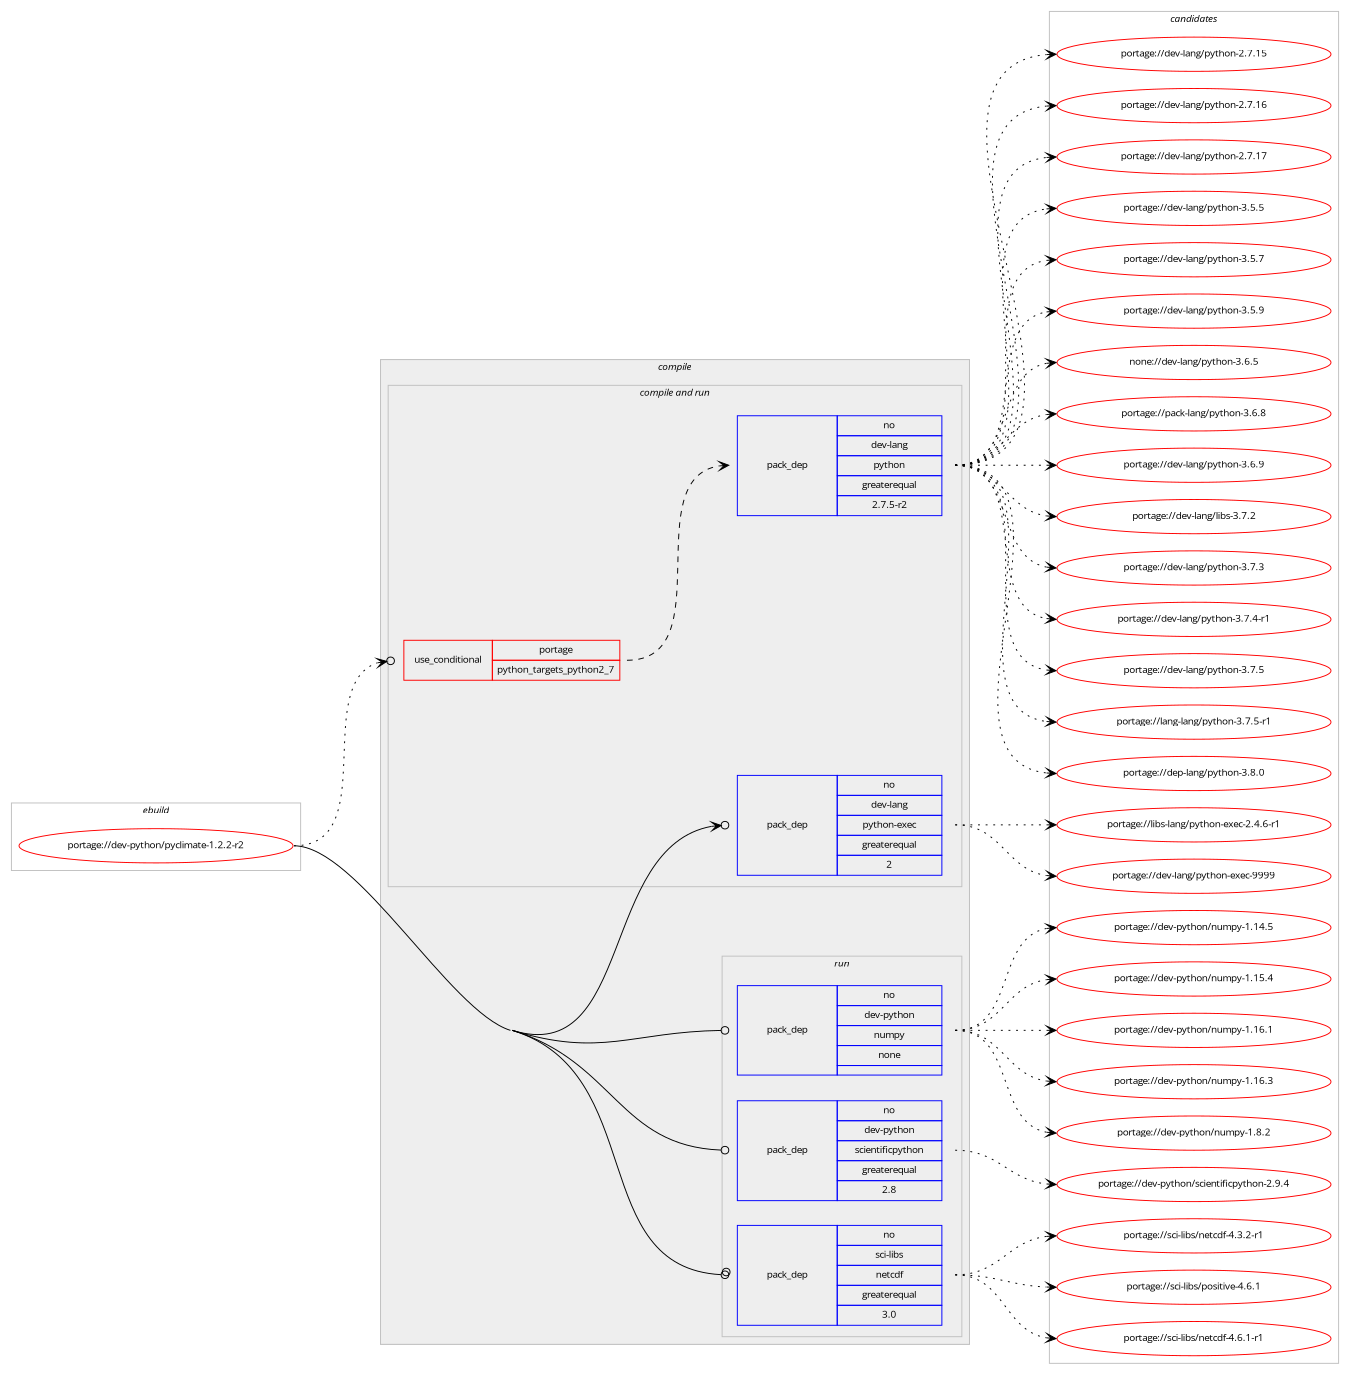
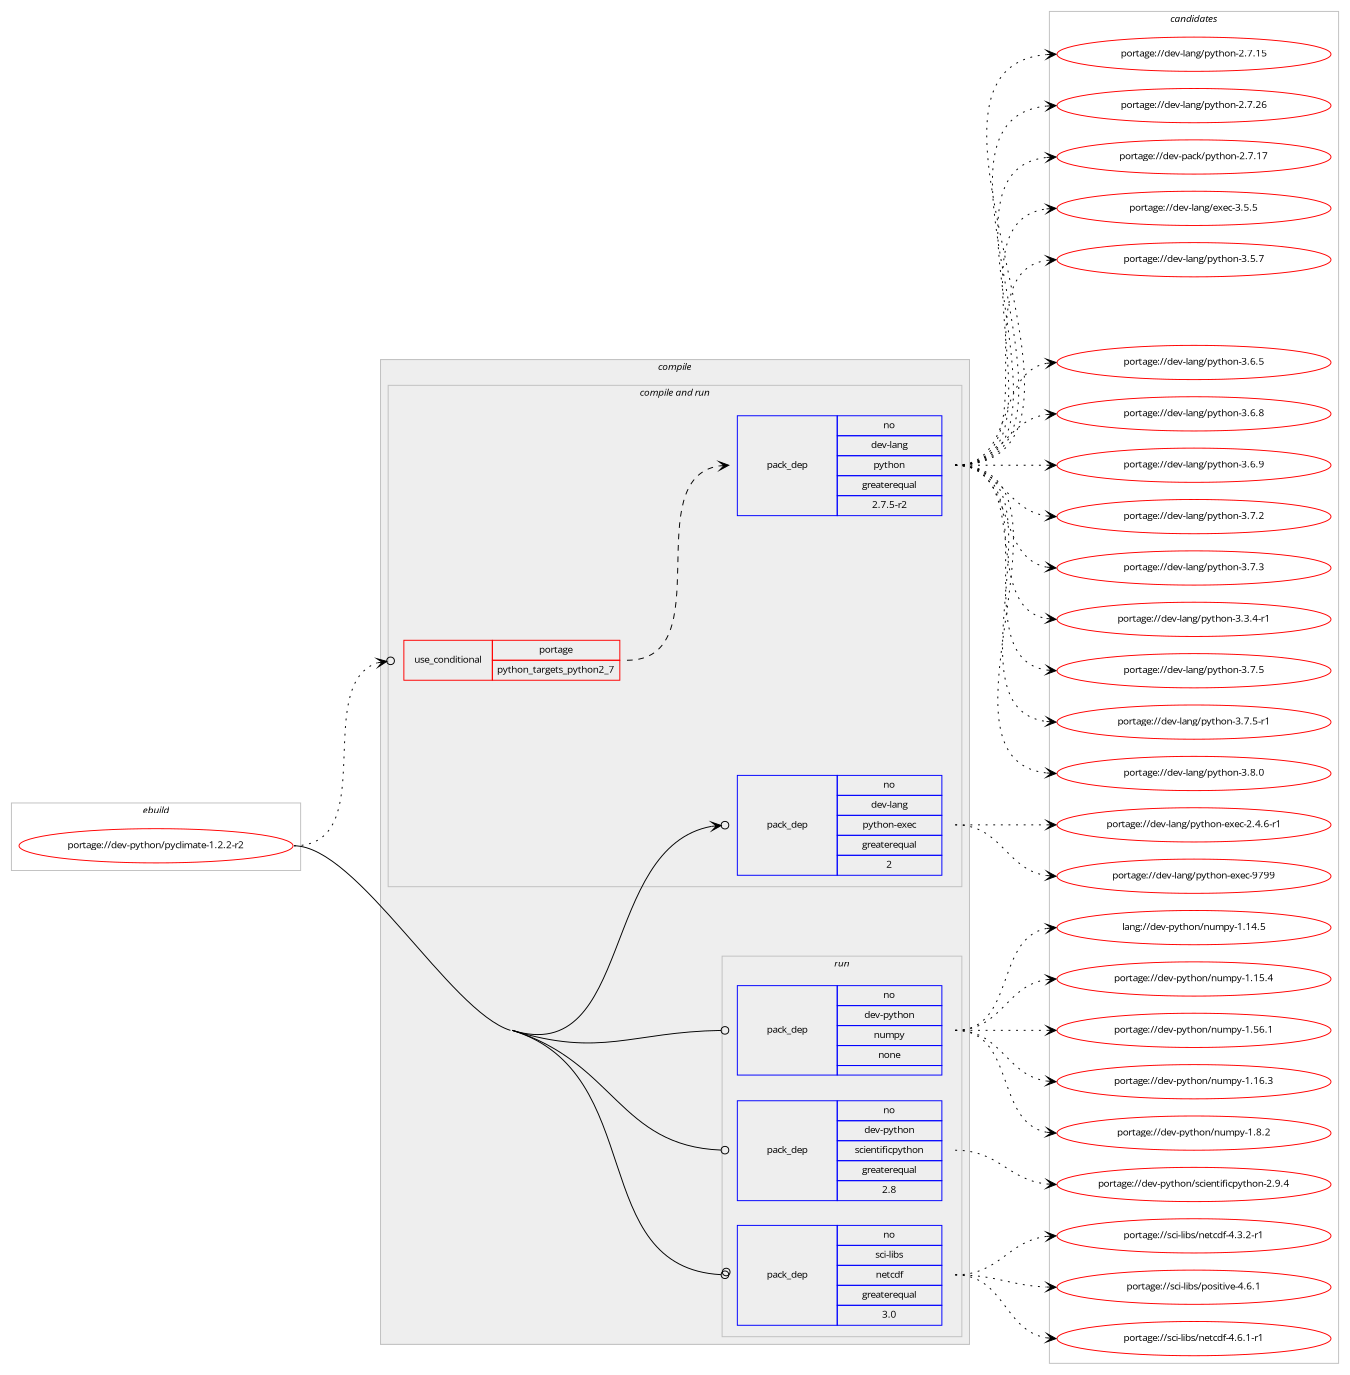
node "portage://dev-lang/python-2.7.16": label "portage://dev-lang/python-2.7.16" -> "portage://dev-lang/python-2.7.26"
node "portage://dev-lang/python-2.7.17": label "portage://dev-lang/python-2.7.17" -> "portage://dev-pack/python-2.7.17"
node "portage://dev-lang/python-3.5.5": label "portage://dev-lang/python-3.5.5" -> "portage://dev-lang/exec-3.5.5"
node "portage://dev-lang/python-3.5.9": removed
node "none://dev-lang/python-3.6.5": label "none://dev-lang/python-3.6.5" -> "portage://dev-lang/python-3.6.5"
node "portage://pack-lang/python-3.6.8": label "portage://pack-lang/python-3.6.8" -> "portage://dev-lang/python-3.6.8"
node "portage://dev-lang/libs-3.7.2": label "portage://dev-lang/libs-3.7.2" -> "portage://dev-lang/python-3.7.2"
node "portage://dev-lang/python-3.7.4-r1": label "portage://dev-lang/python-3.7.4-r1" -> "portage://dev-lang/python-3.3.4-r1"
node "portage://lang-lang/python-3.7.5-r1": label "portage://lang-lang/python-3.7.5-r1" -> "portage://dev-lang/python-3.7.5-r1"
node "portage://dep-lang/python-3.8.0": label "portage://dep-lang/python-3.8.0" -> "portage://dev-lang/python-3.8.0"
node "portage://libs-lang/python-exec-2.4.6-r1": label "portage://libs-lang/python-exec-2.4.6-r1" -> "portage://dev-lang/python-exec-2.4.6-r1"
node "portage://dev-lang/python-exec-9999": label "portage://dev-lang/python-exec-9999" -> "portage://dev-lang/python-exec-9799"
node "portage://dev-python/numpy-1.14.5": label "portage://dev-python/numpy-1.14.5" -> "lang://dev-python/numpy-1.14.5"
node "portage://dev-python/numpy-1.16.1": label "portage://dev-python/numpy-1.16.1" -> "portage://dev-python/numpy-1.56.1"
